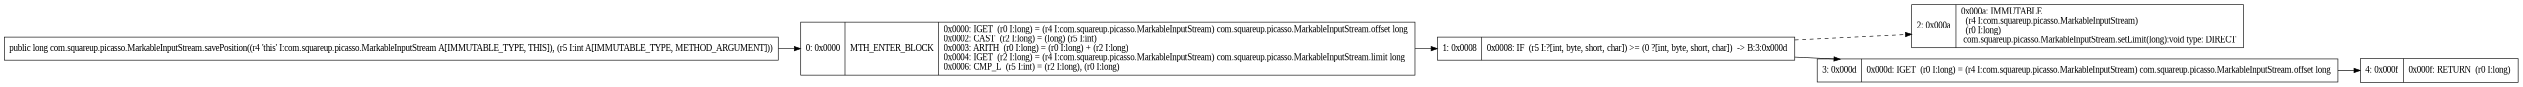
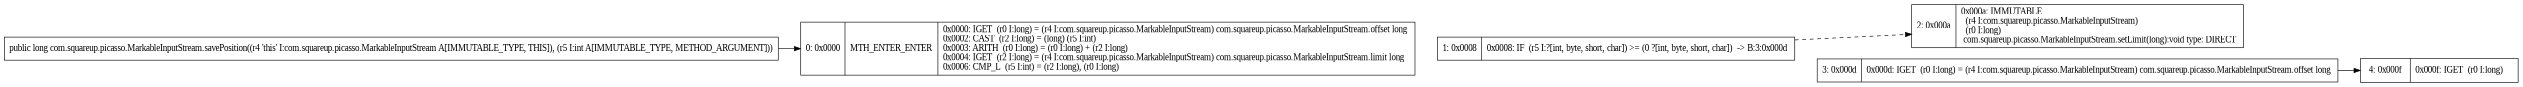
node "0: 0x0000": text "MTH_ENTER_BLOCK" -> "MTH_ENTER_ENTER"
edge "0: 0x0000" -> "1: 0x0008": removed
edge "1: 0x0008" -> "3: 0x000d": removed
node "4: 0x000f": text "0x000f: RETURN  (r0 I:long)" -> "0x000f: IGET  (r0 I:long)"
